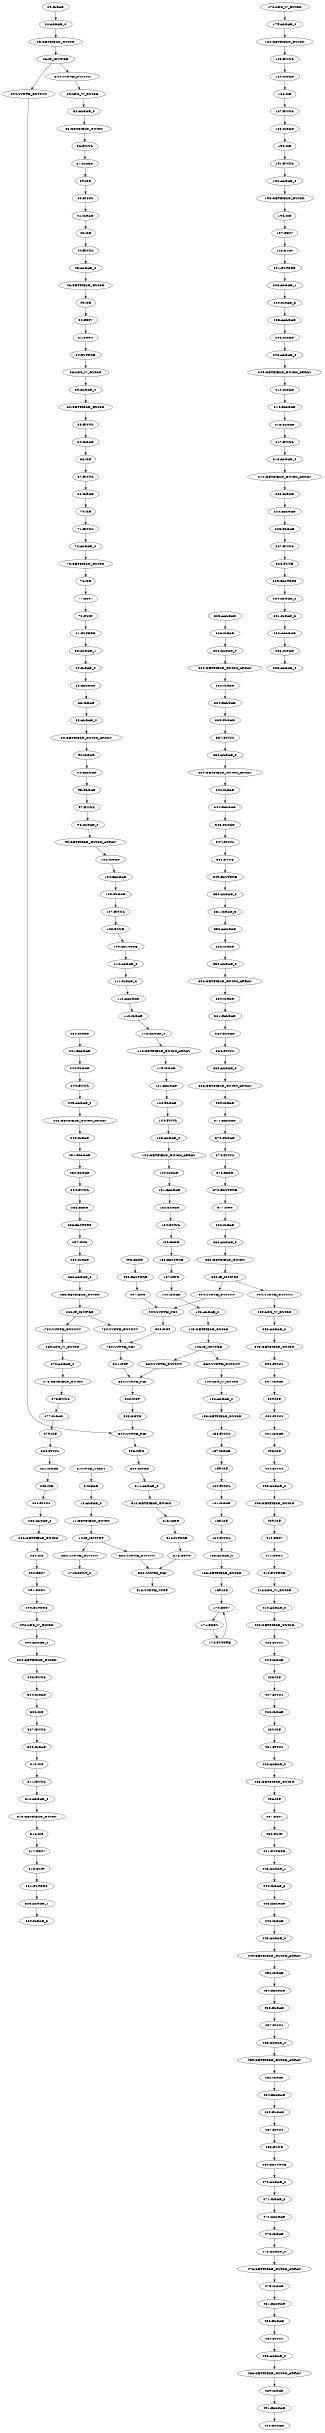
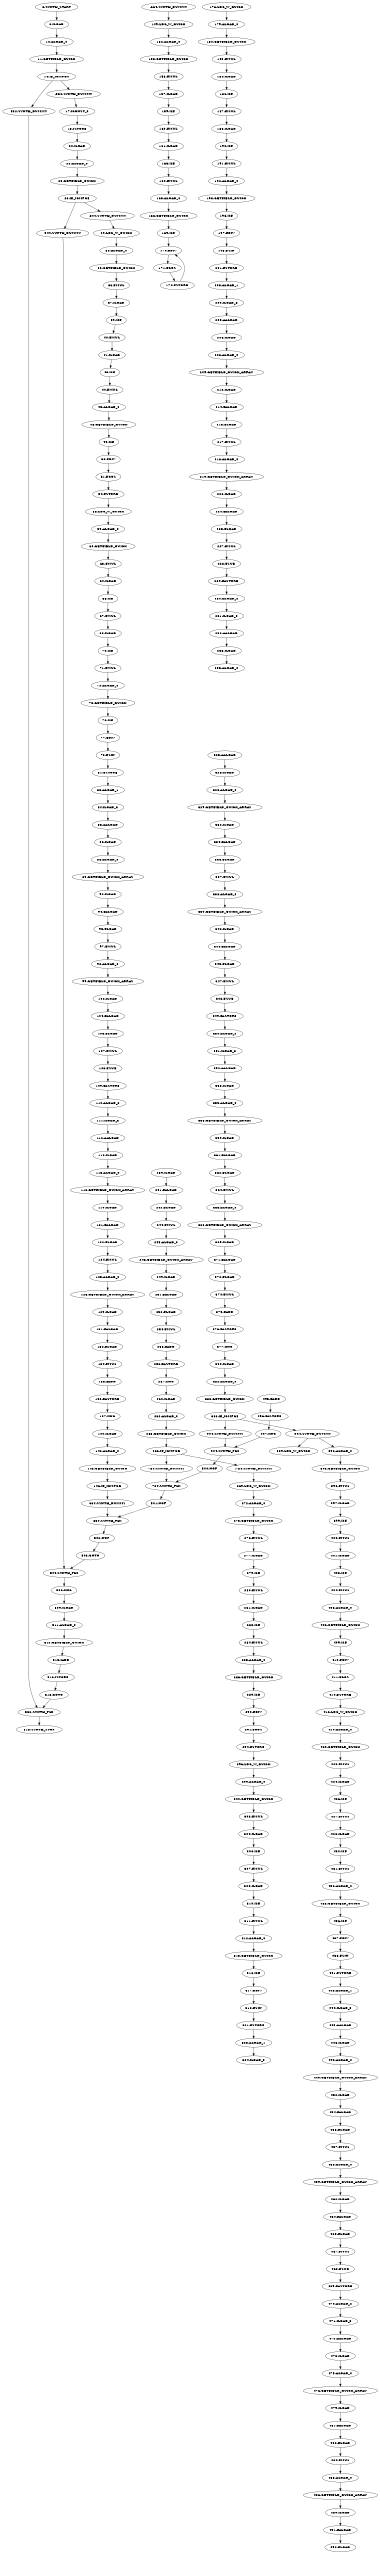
node "18:ISTORE": added
edge "389:LDC_W_QUICK" -> "392:ALOAD_0": now "-904:SYNTH_DUMMY" -> "392:ALOAD_0"
edge "146:IF_ICMPGE" -> "-664:SYNTH_DUMMY": removed
